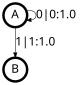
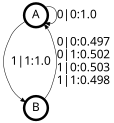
edge "B" -> "A": added, label "0|0:0.497 0|1:0.502 1|0:0.503 1|1:0.498"
